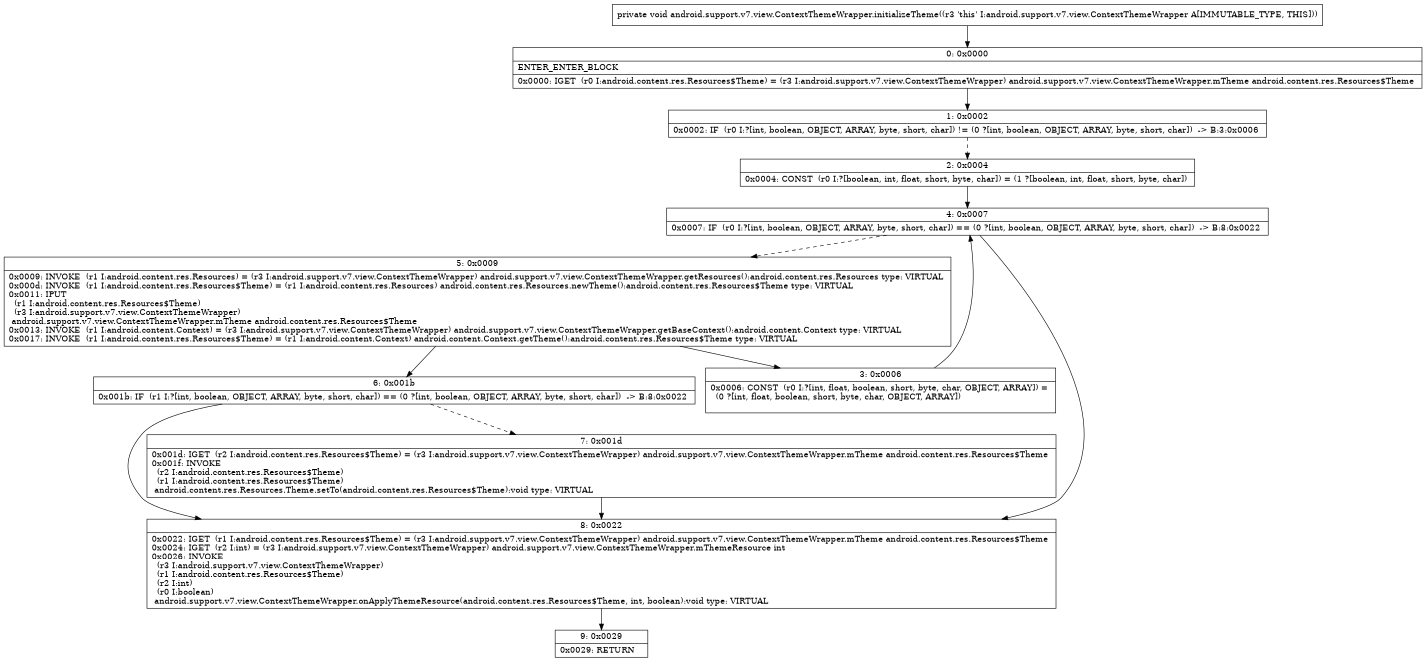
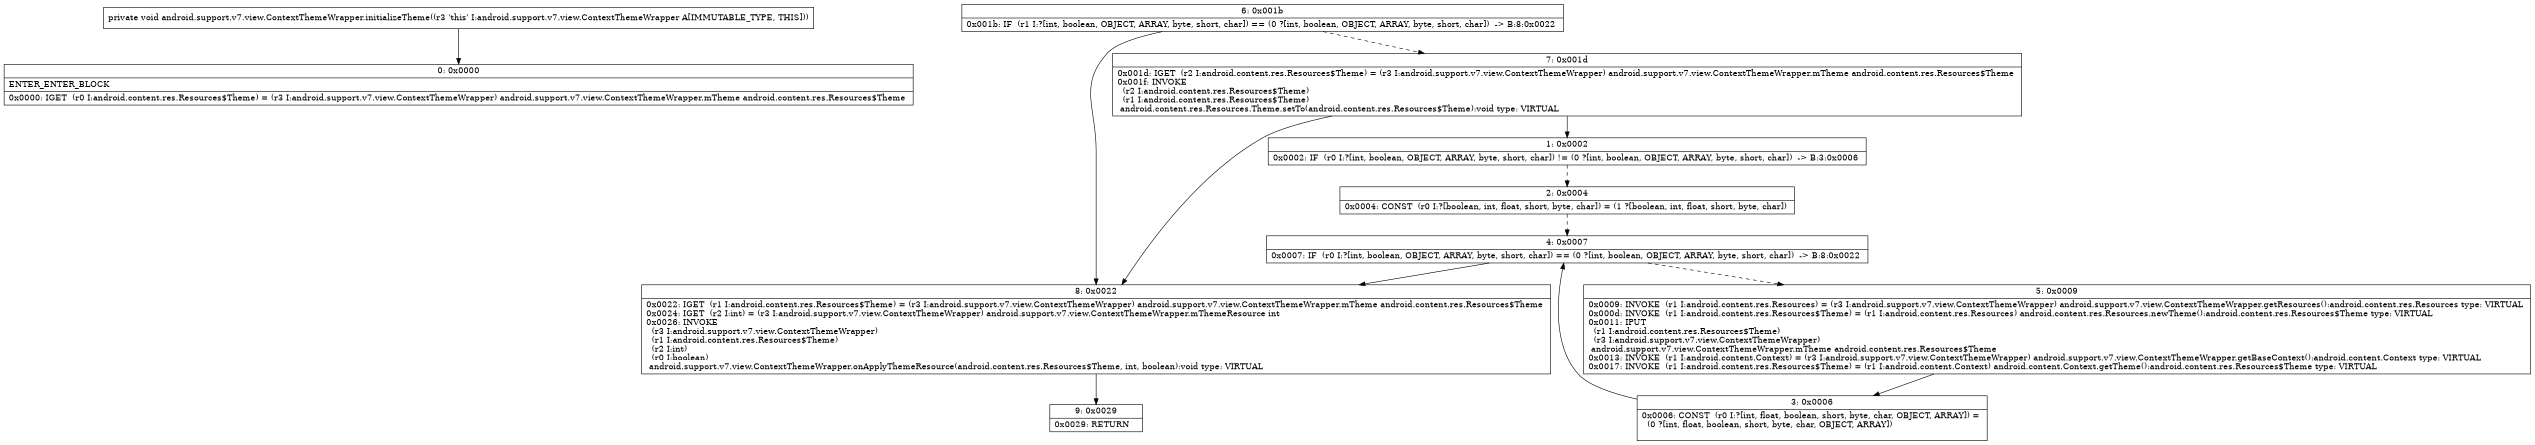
edge "0: 0x0000" -> "1: 0x0002": now "7: 0x001d" -> "1: 0x0002"
edge "2: 0x0004" -> "4: 0x0007": style solid -> dashed
edge "5: 0x0009" -> "6: 0x001b": removed
